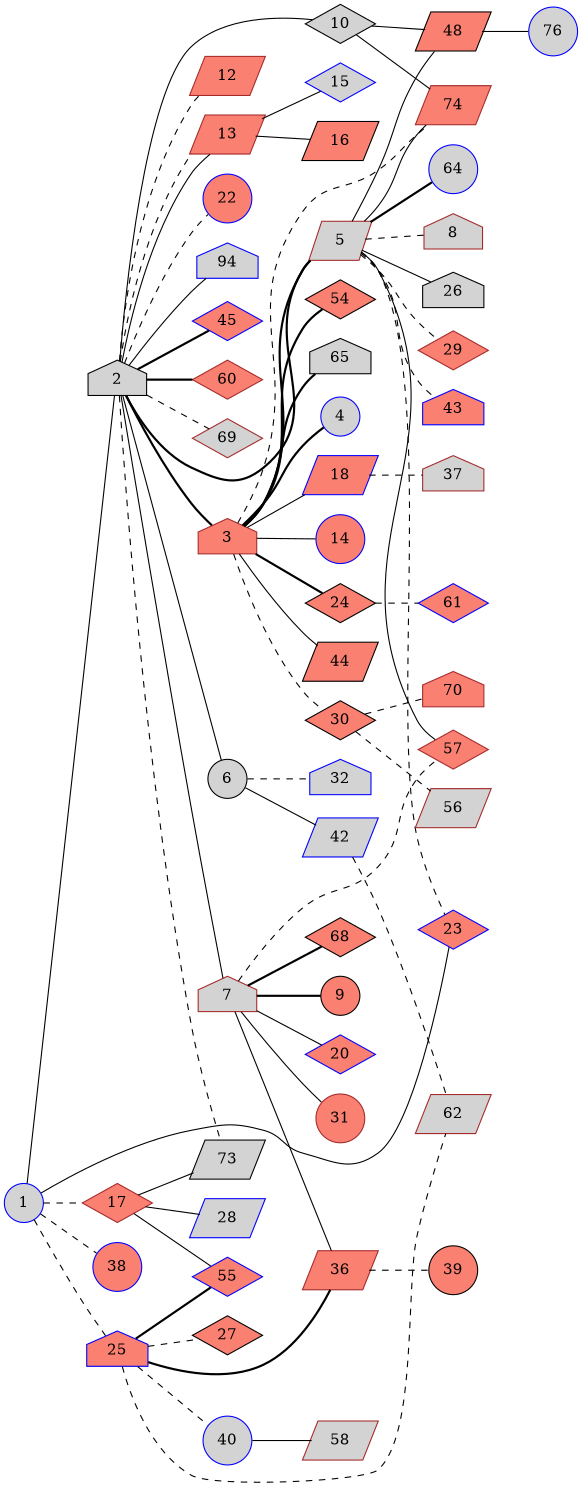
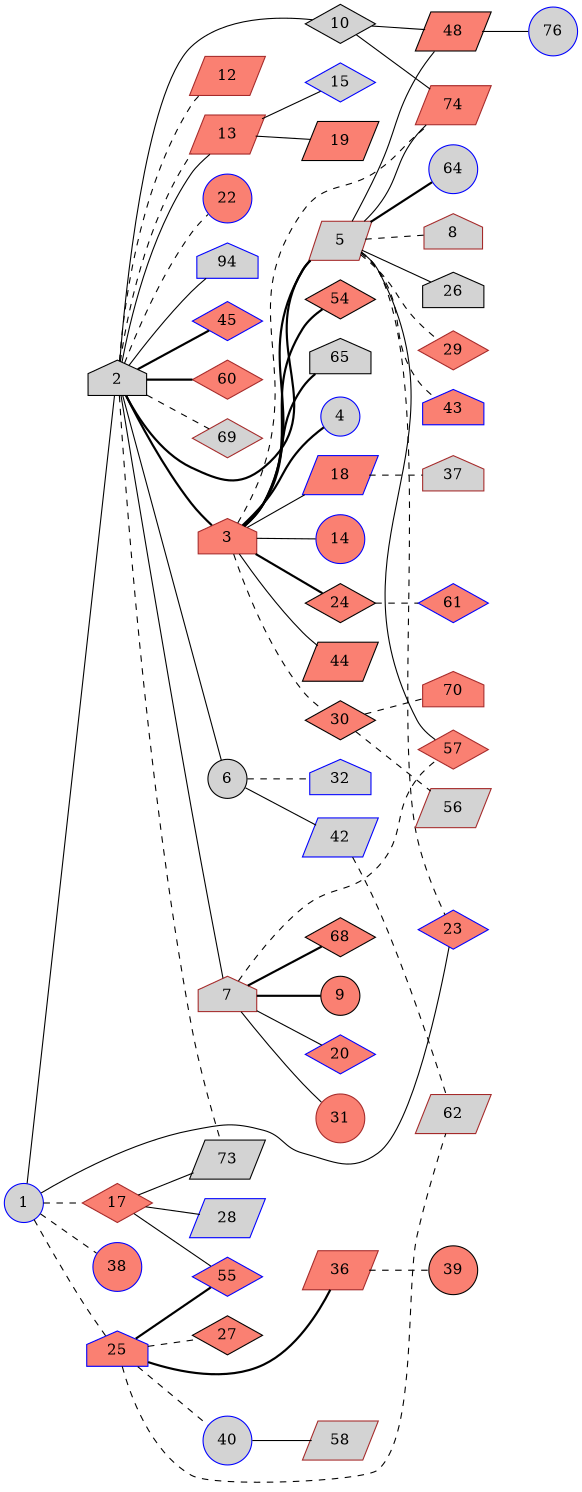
node "16": label "16" -> "19"
edge "7" -- "36": removed
